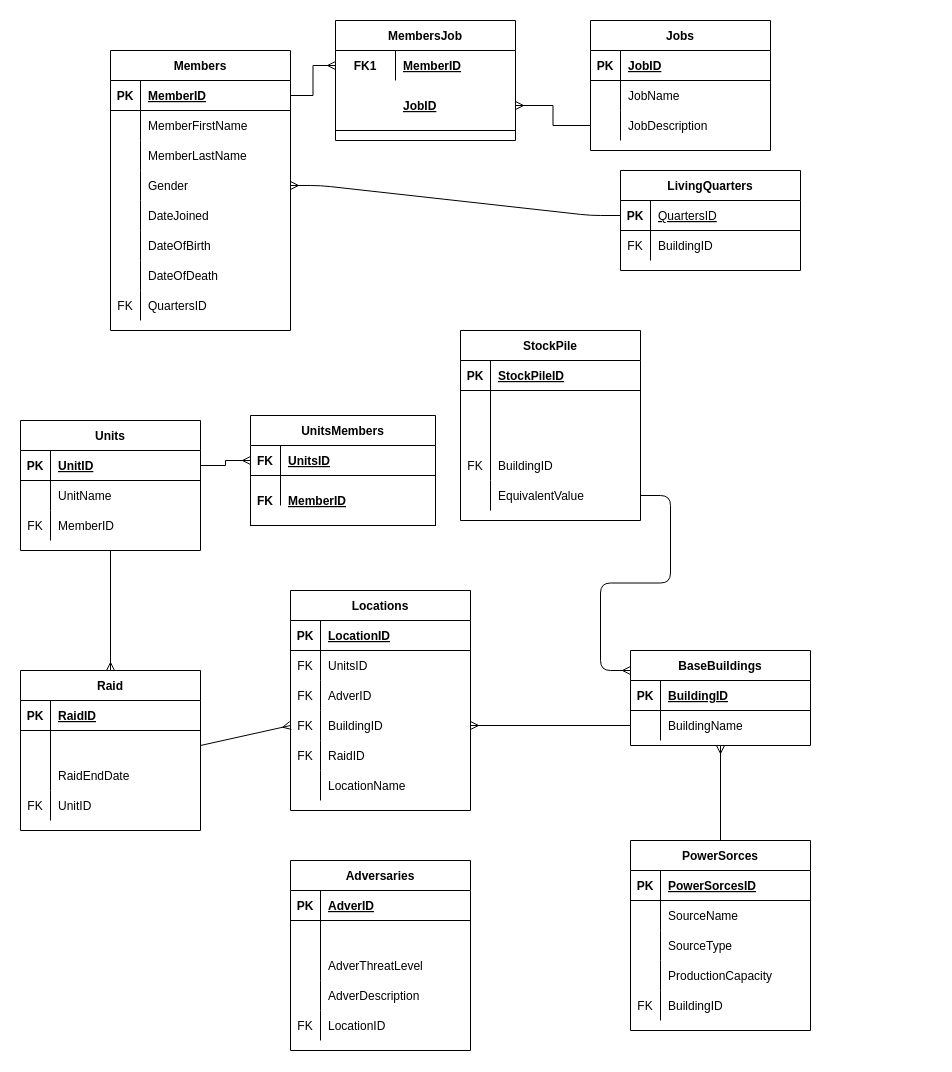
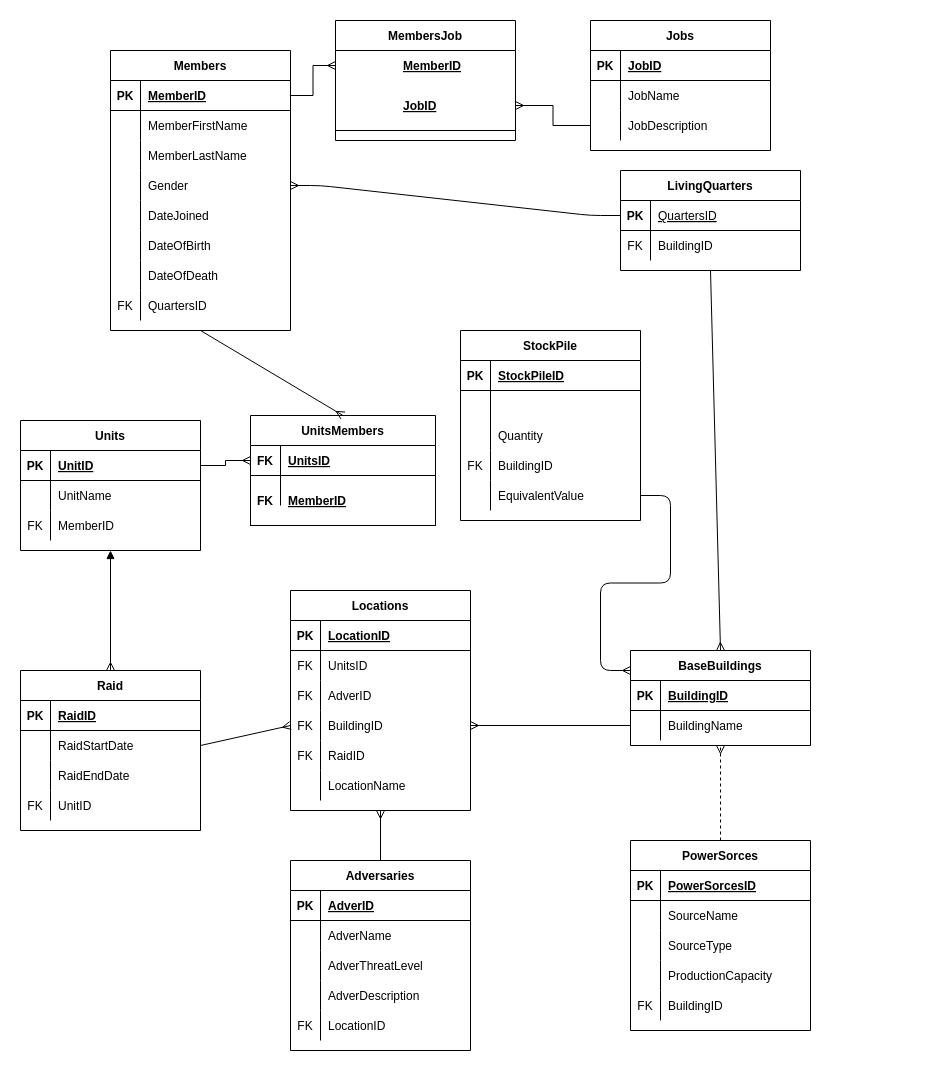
node "FK1": removed
edge "Members" -> "UnitsMembers": added
node "Quantity": added
edge "LivingQuarters" -> "BaseBuildings": added
edge "Units" -> "Raid": arrowhead none -> block
node "RaidStartDate": added
edge "PowerSorces" -> "BaseBuildings": style solid -> dashed
edge "Adversaries" -> "Locations": added
node "AdverName": added
